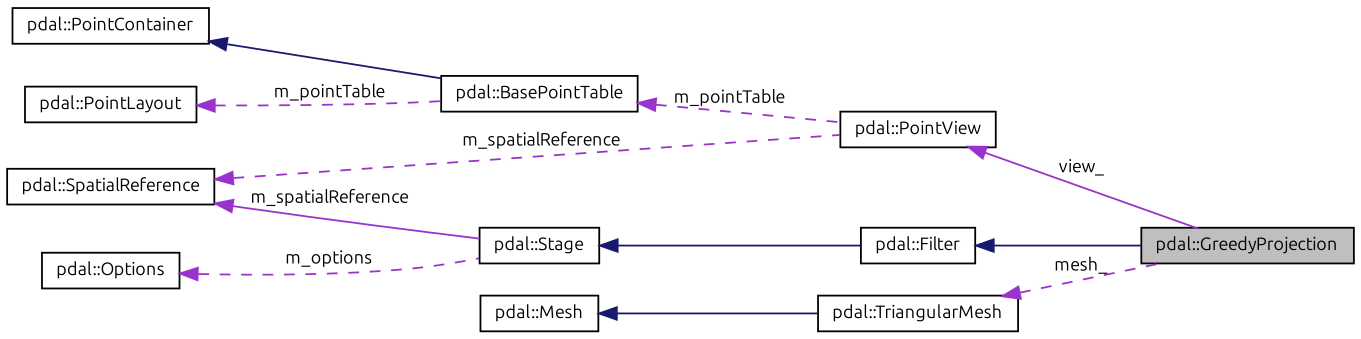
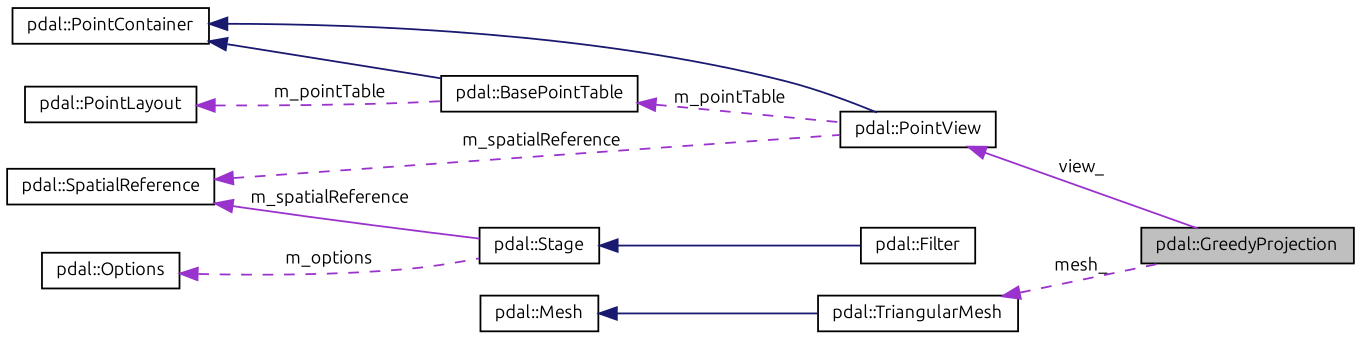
edge "pdal::PointView" -> "pdal::PointContainer": added
edge "pdal::GreedyProjection" -> "pdal::Filter": removed
